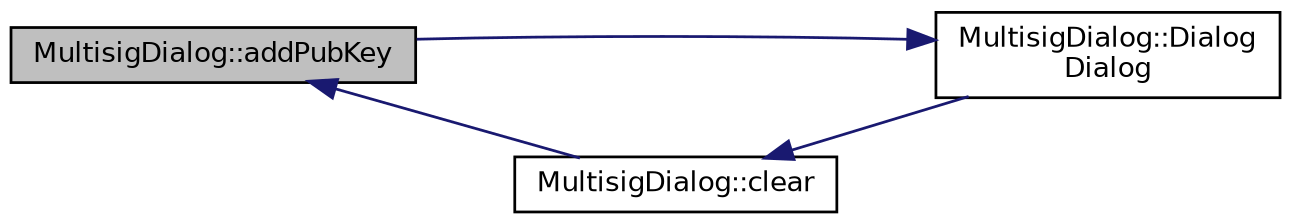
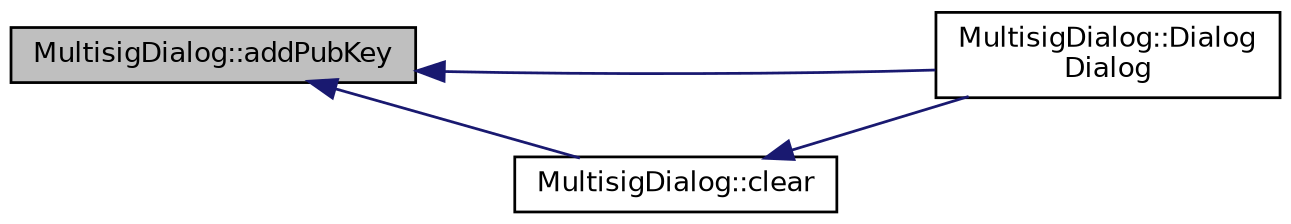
edge "MultisigDialog::addPubKey" -> "MultisigDialog::Dialog Dialog": reversed
